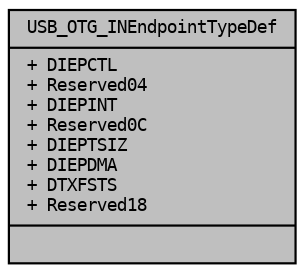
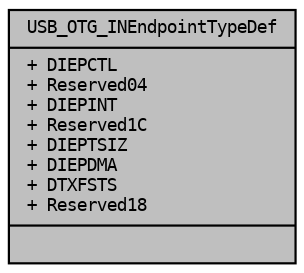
node "USB_OTG_INEndpointTypeDef": text "+ Reserved0C" -> "+ Reserved1C"
